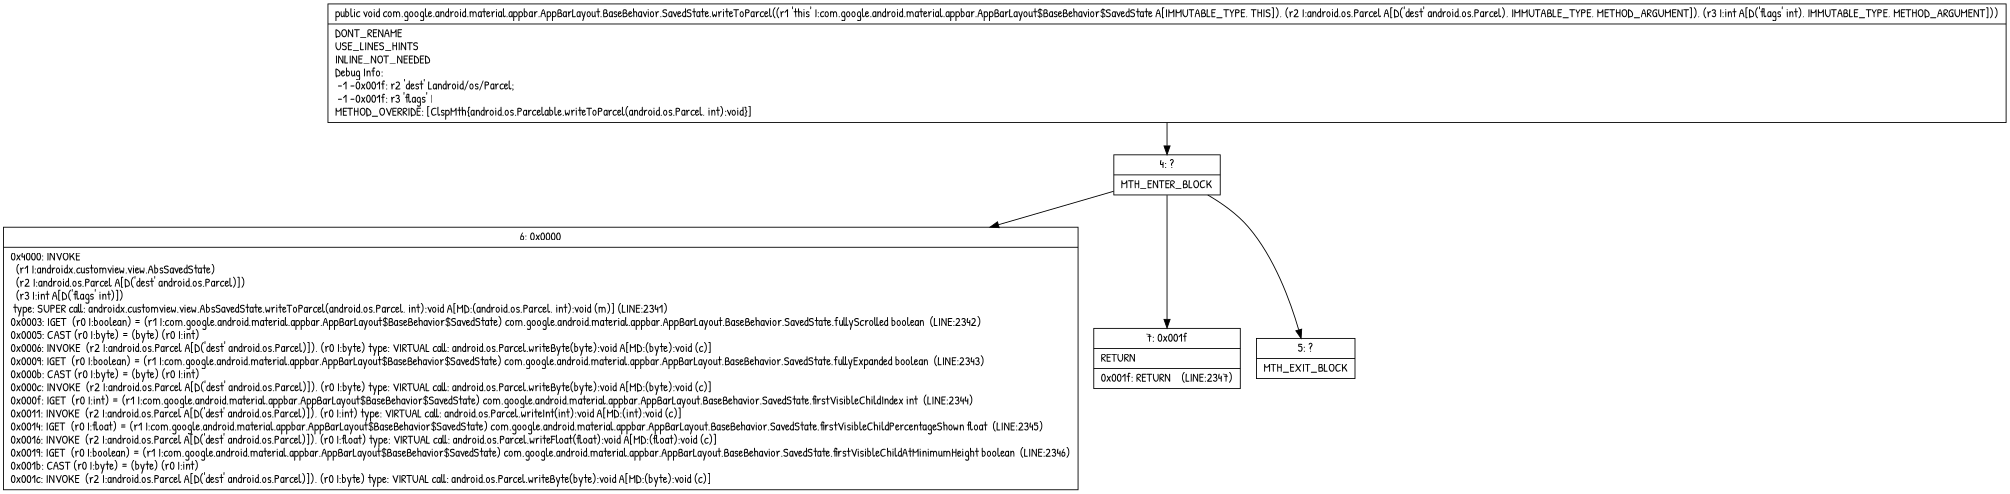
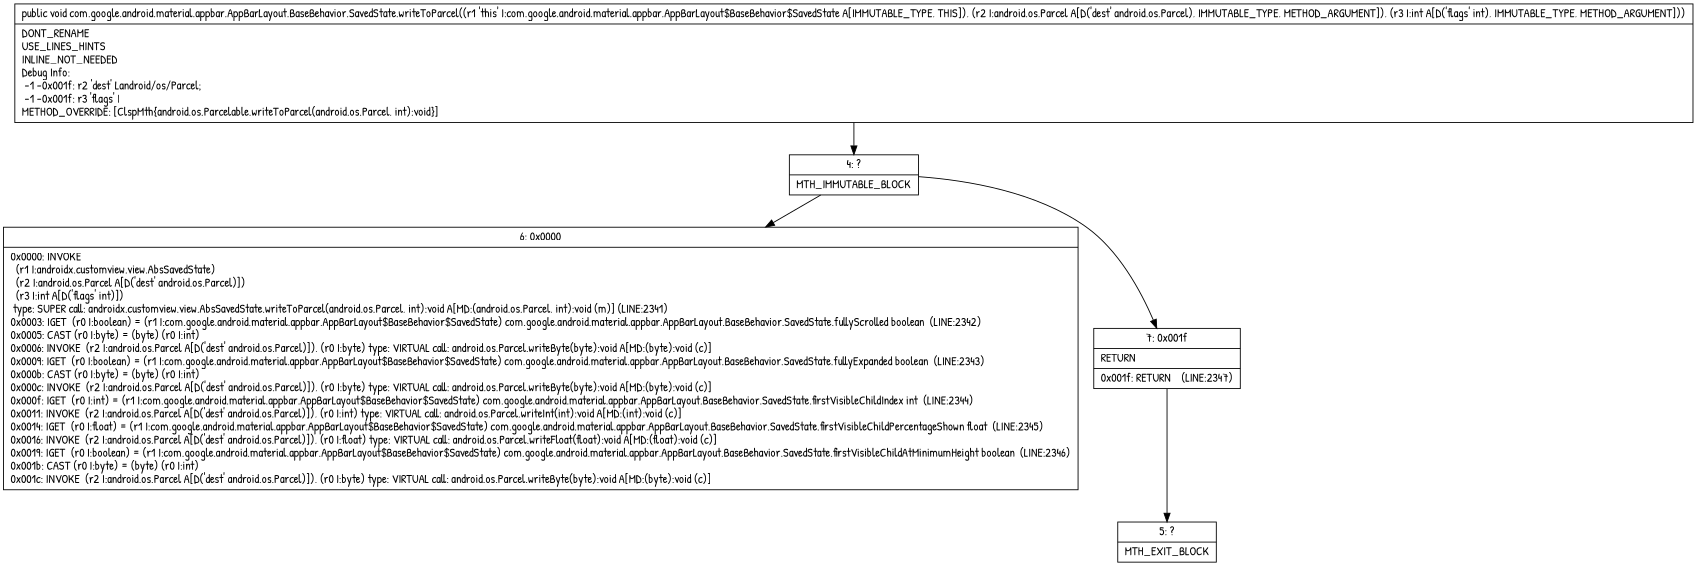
node "4: ?": text "MTH_ENTER_BLOCK" -> "MTH_IMMUTABLE_BLOCK"
edge "4: ?" -> "5: ?": now "7: 0x001f" -> "5: ?"
node "6: 0x0000": text "0x4000: INVOKE" -> "0x0000: INVOKE"
